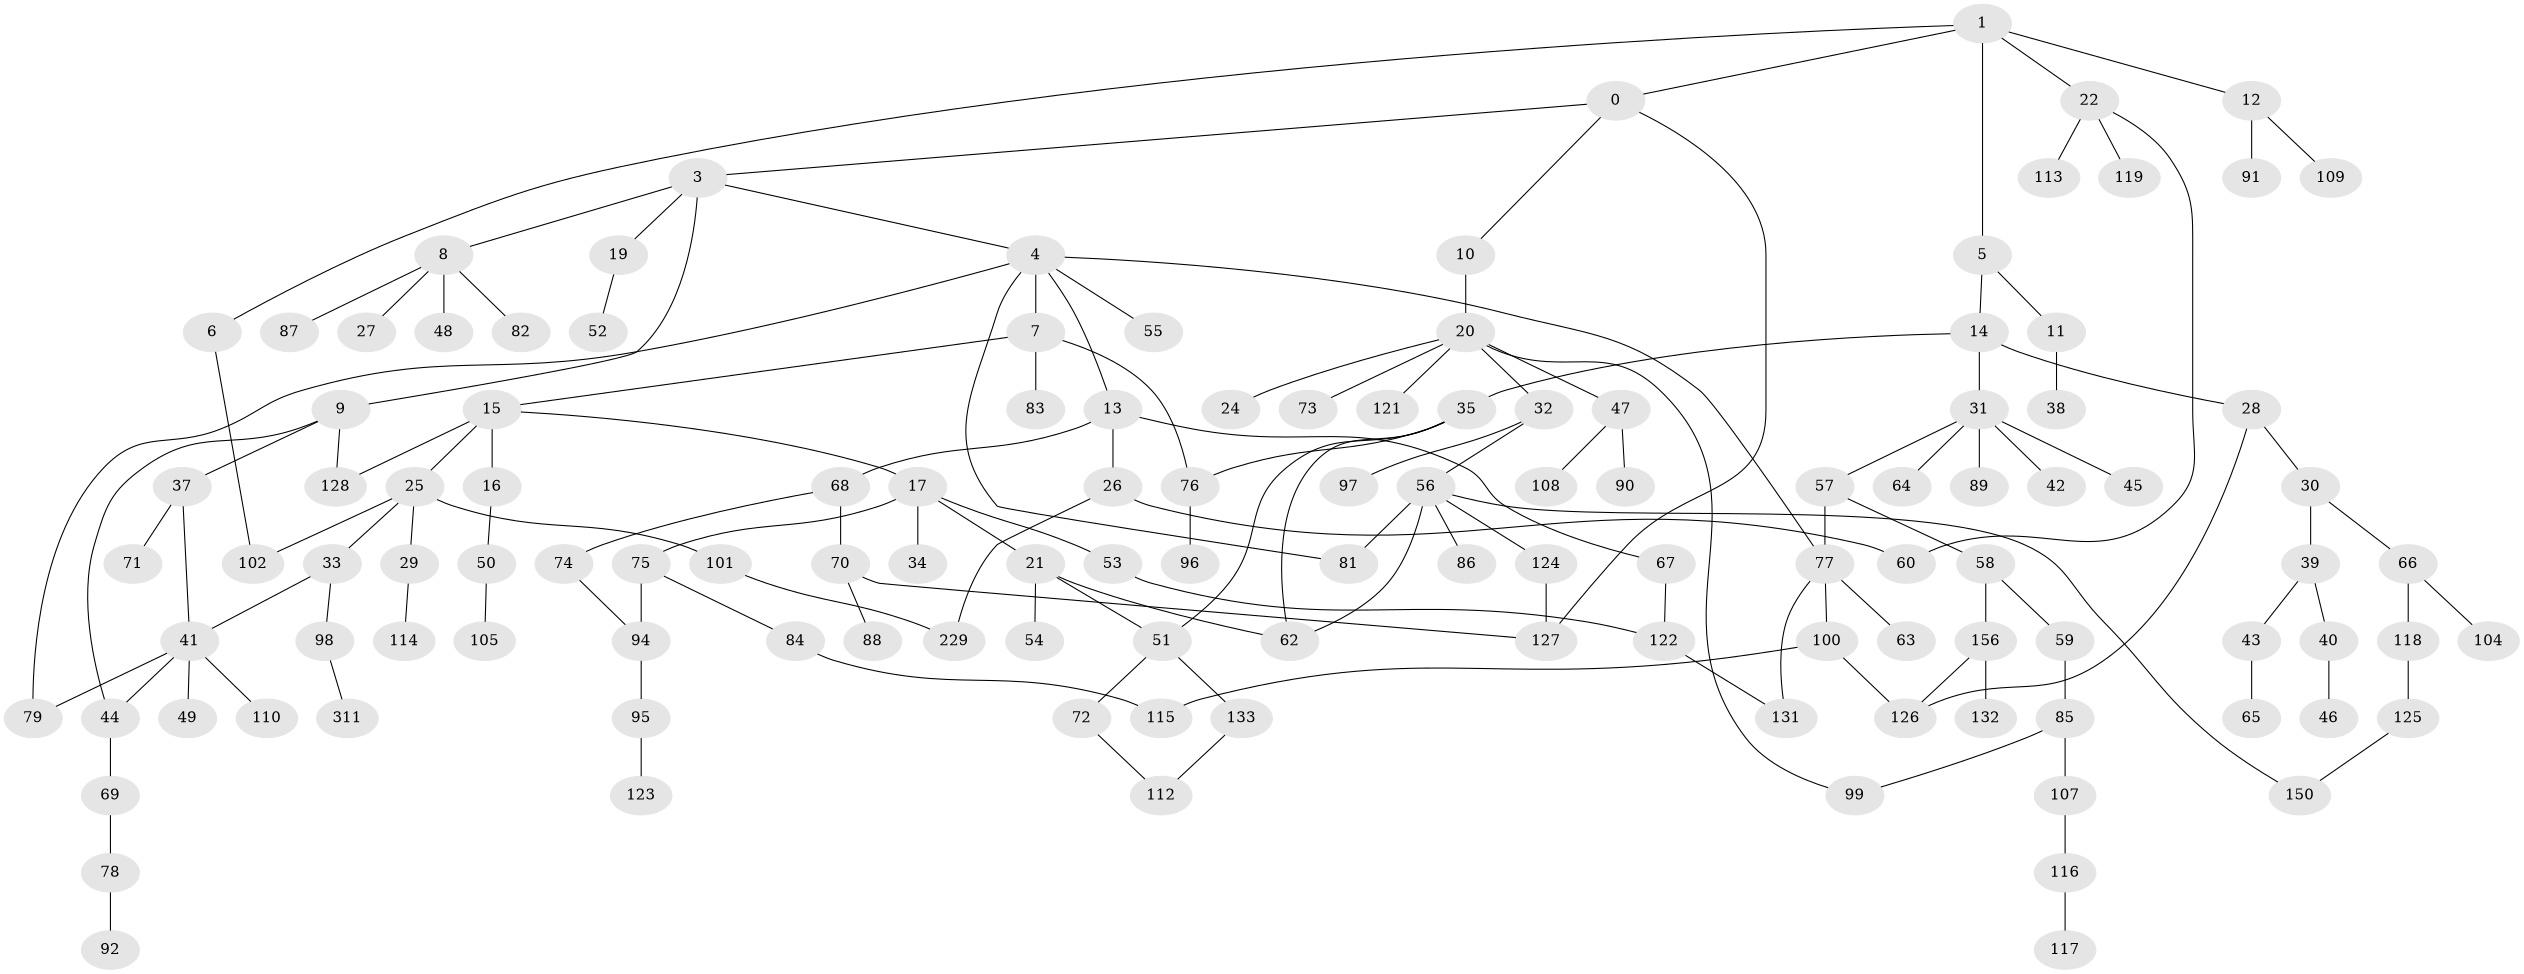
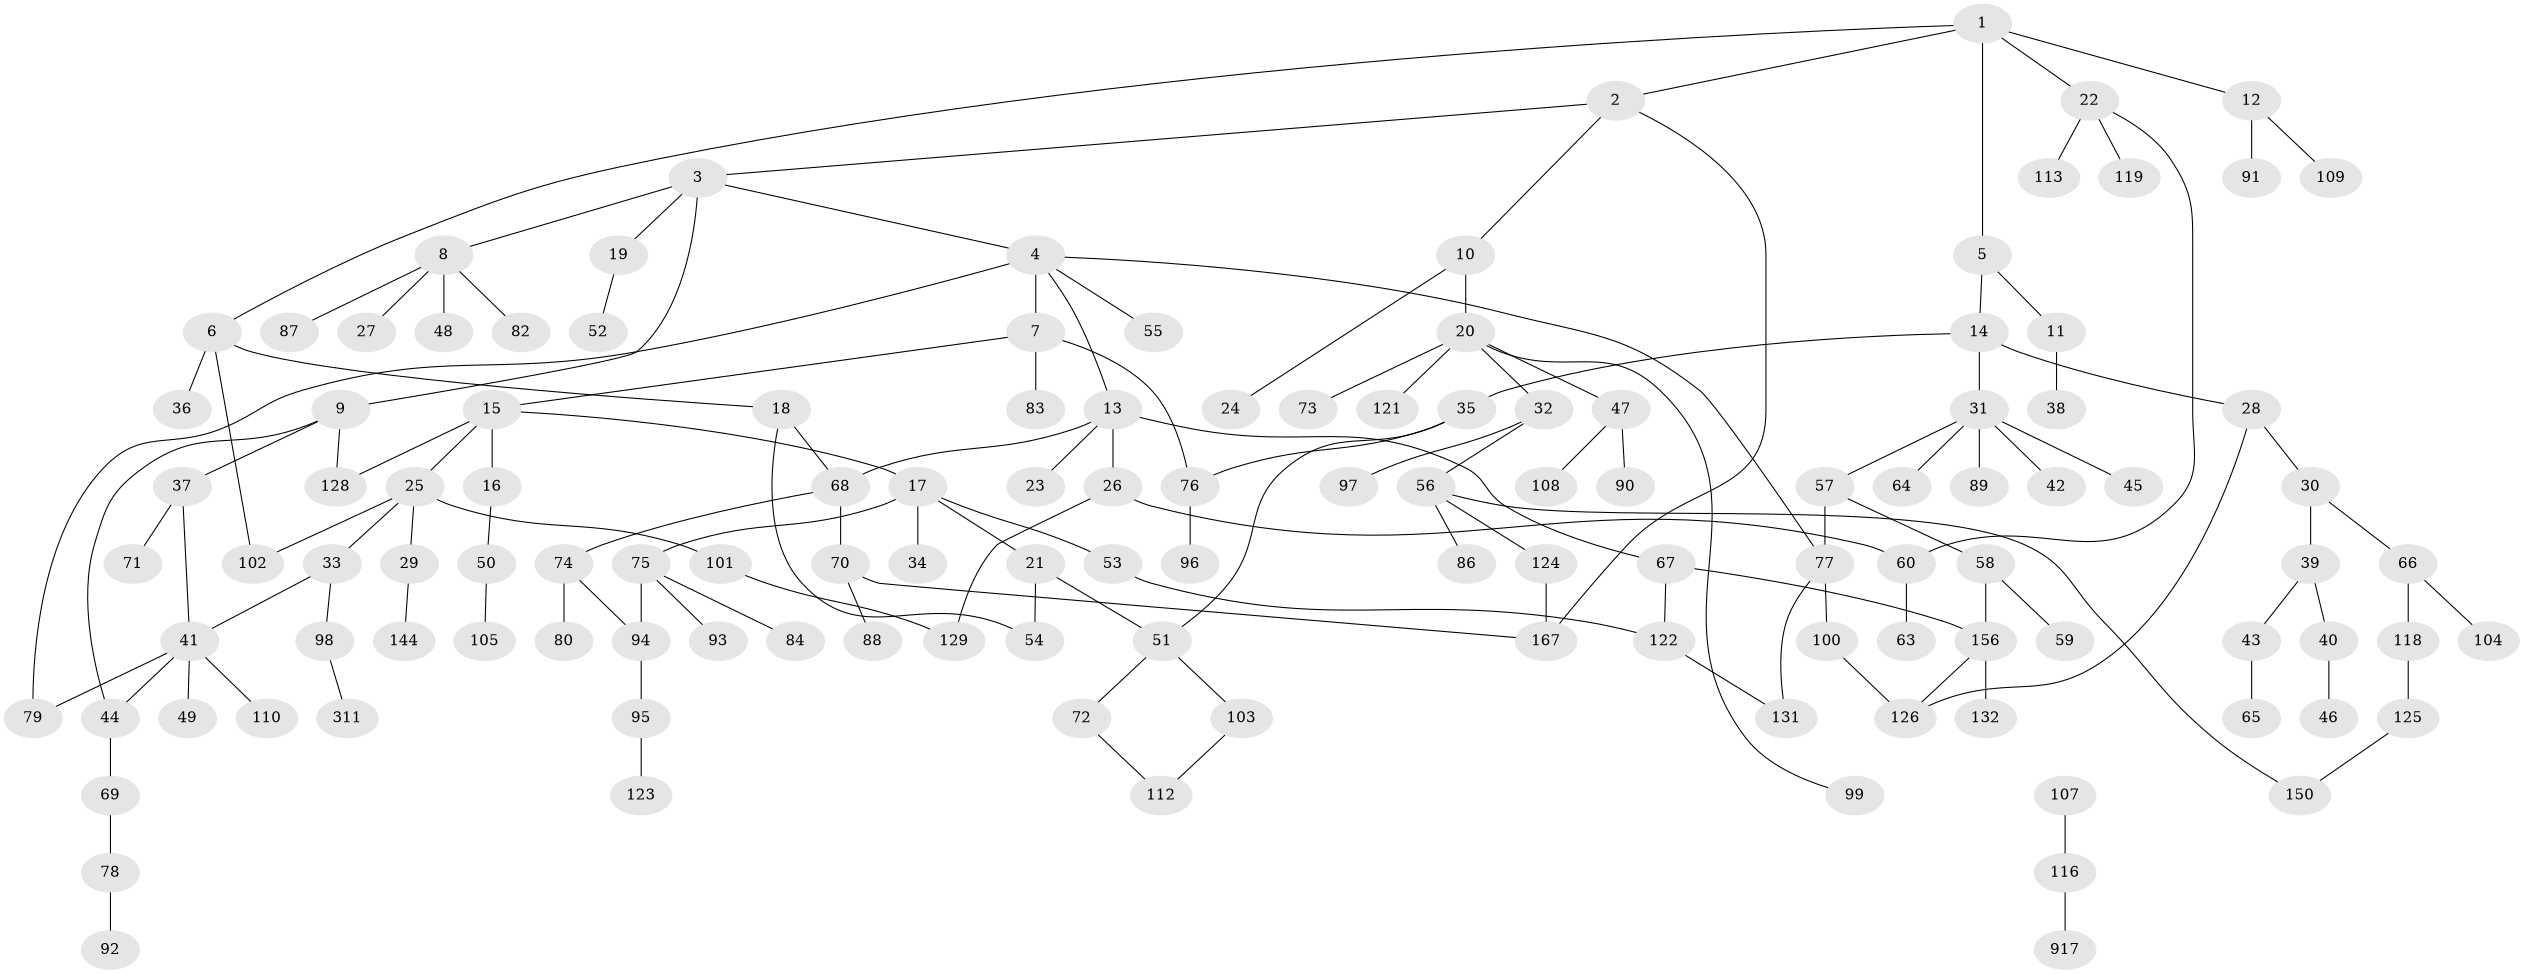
node "0": label "0" -> "2"
edge "20" -- "24": now "10" -- "24"
node "36": added
node "18": added
node "23": added
node "81": removed
edge "67" -- "156": added
edge "77" -- "63": now "60" -- "63"
node "114": label "114" -> "144"
node "80": added
node "93": added
node "229": label "229" -> "129"
node "62": removed
node "127": label "127" -> "167"
node "115": removed
node "133": label "133" -> "103"
node "85": removed
node "117": label "117" -> "917"
